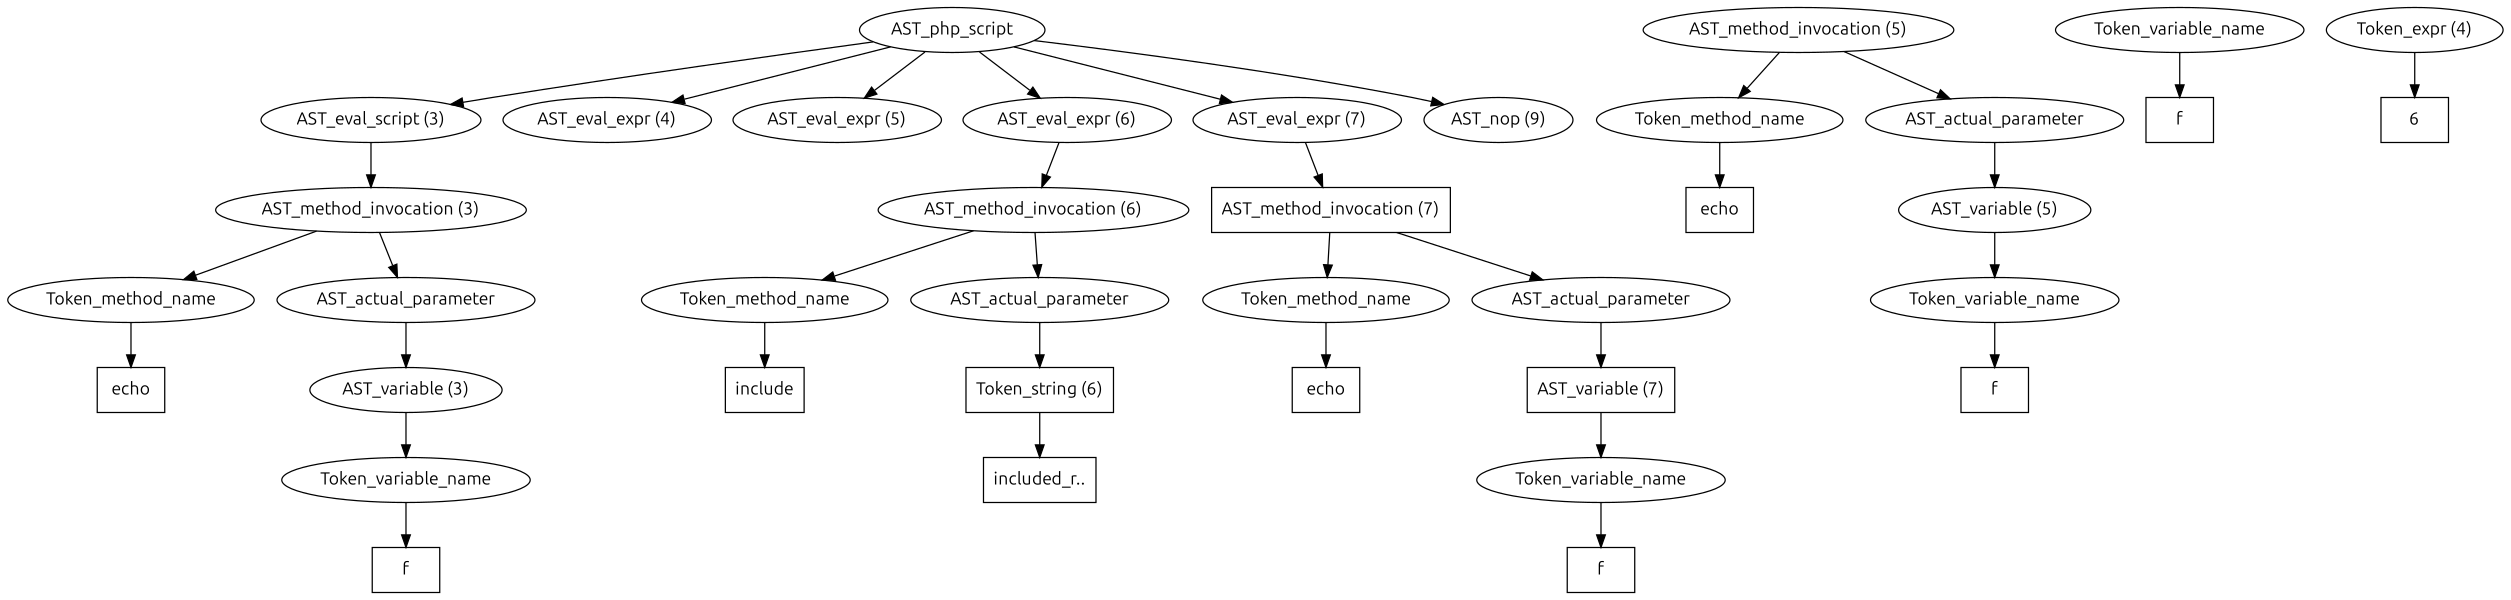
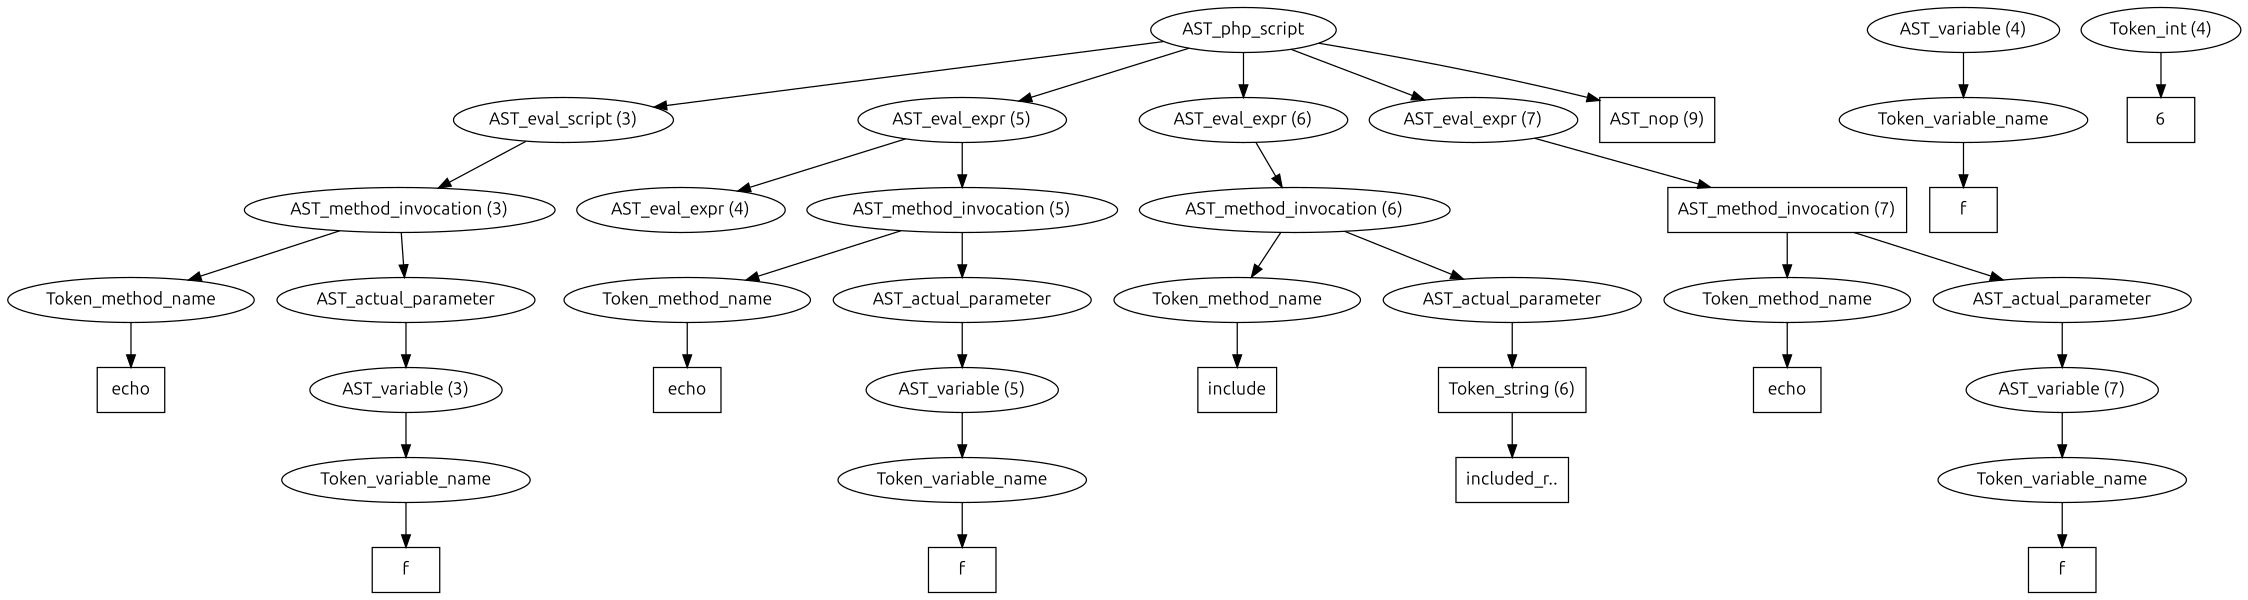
node "AST_variable (4)": added
node "Token_expr (4)": label "Token_expr (4)" -> "Token_int (4)"
edge "AST_php_script" -> "AST_eval_expr (4)": now "AST_eval_expr (5)" -> "AST_eval_expr (4)"
node "AST_nop (9)": shape ellipse -> box
edge "AST_eval_expr (5)" -> "AST_method_invocation (5)": added
node "AST_variable (7)": shape box -> ellipse
